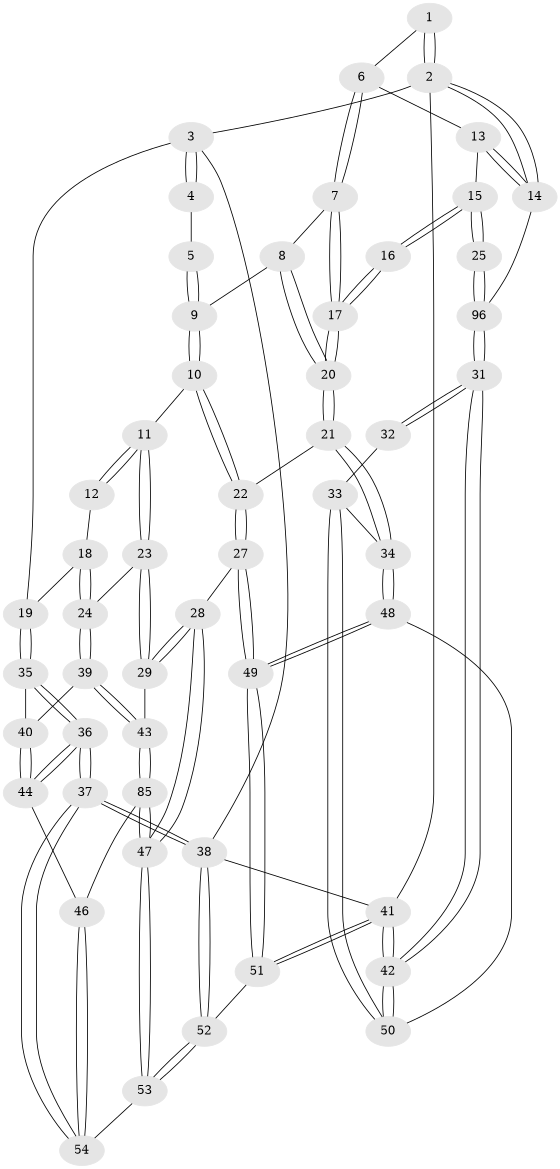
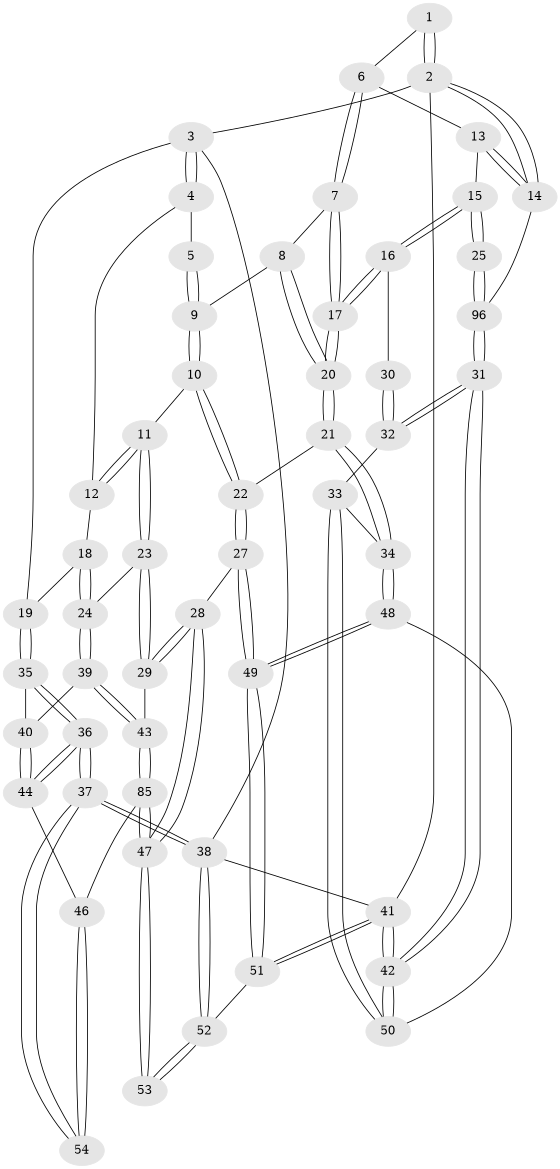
edge "4" -- "12": added
node "30": added
edge "53" -- "54": removed
